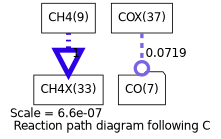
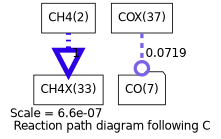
node "CH4(9)": label "CH4(9)" -> "CH4(2)"
